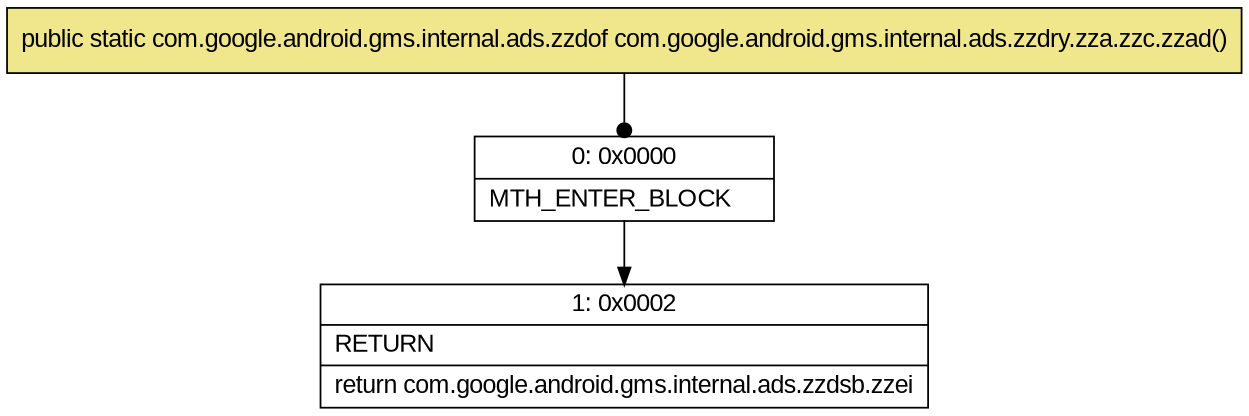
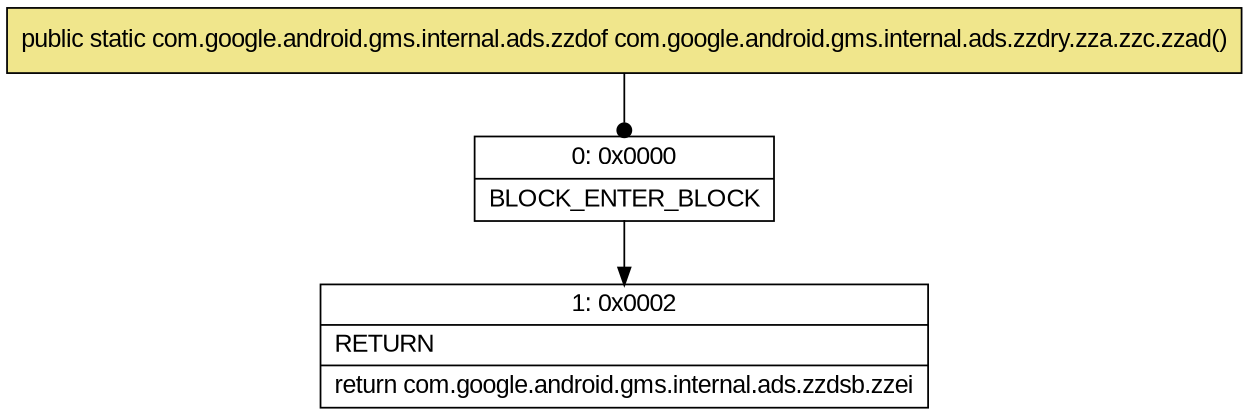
node "0: 0x0000": text "MTH_ENTER_BLOCK" -> "BLOCK_ENTER_BLOCK"
